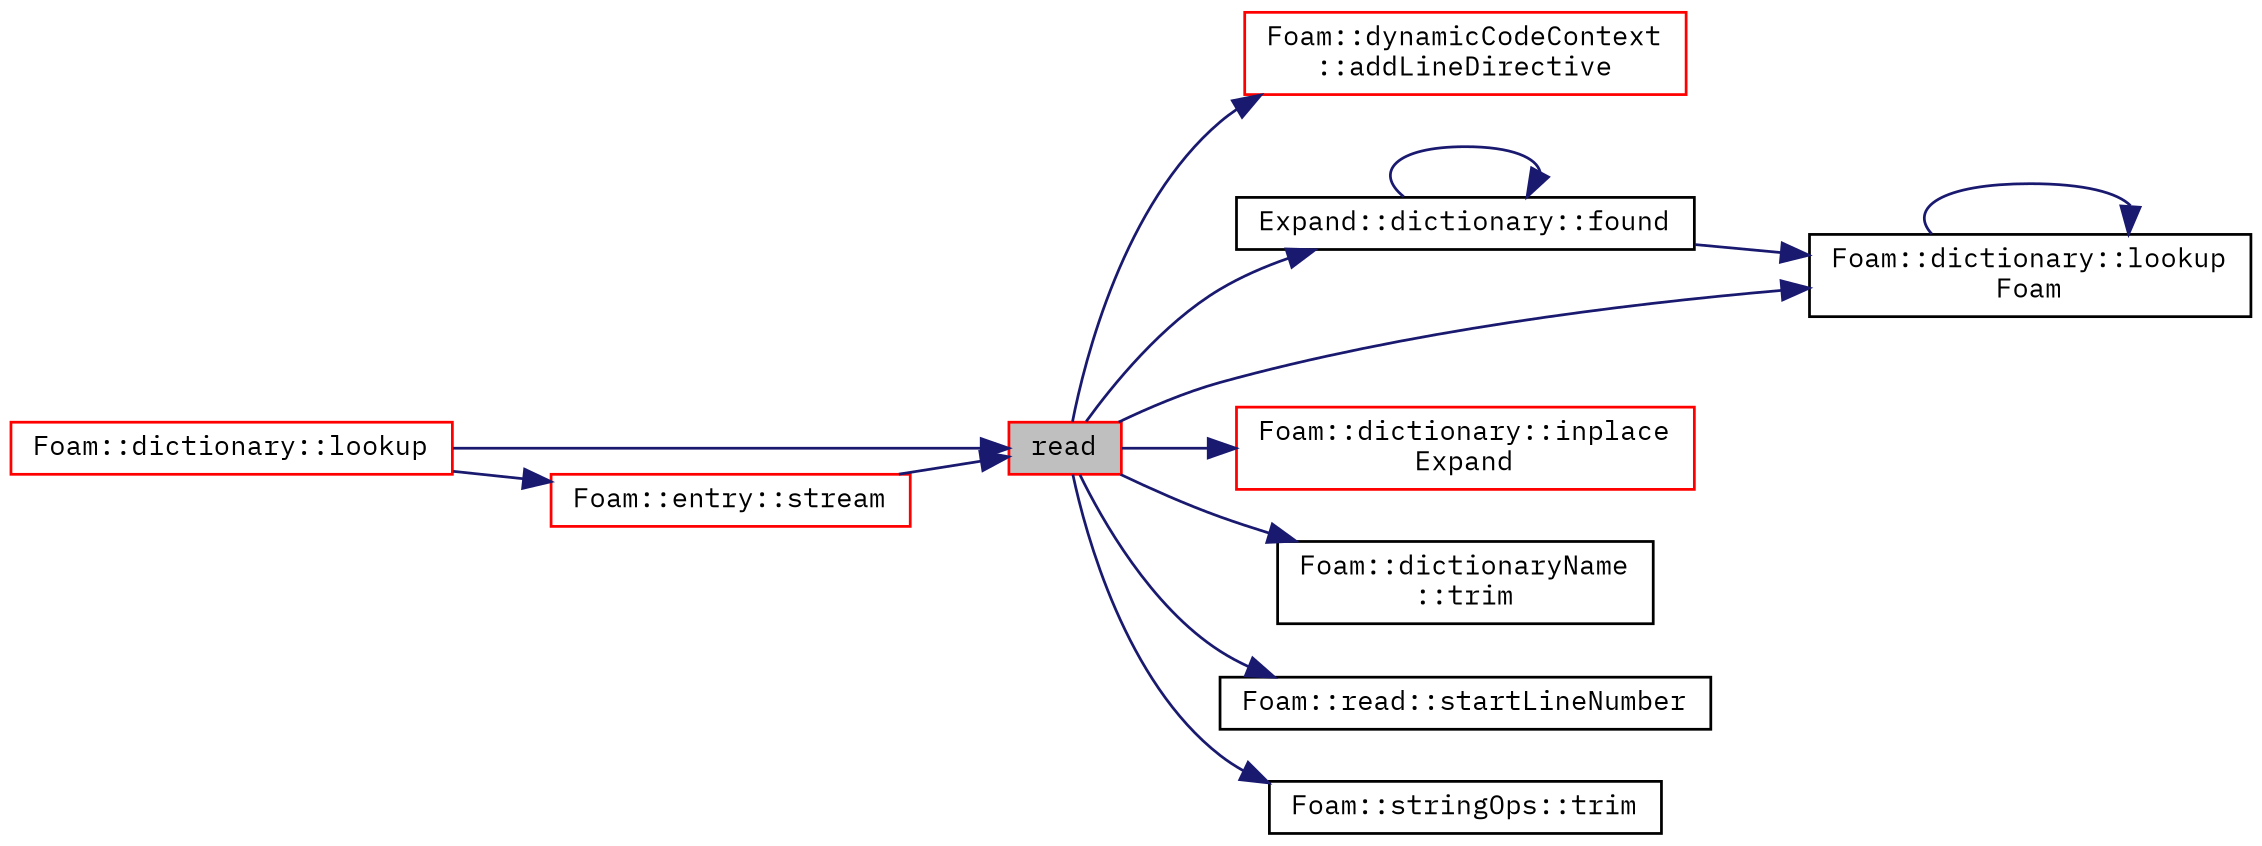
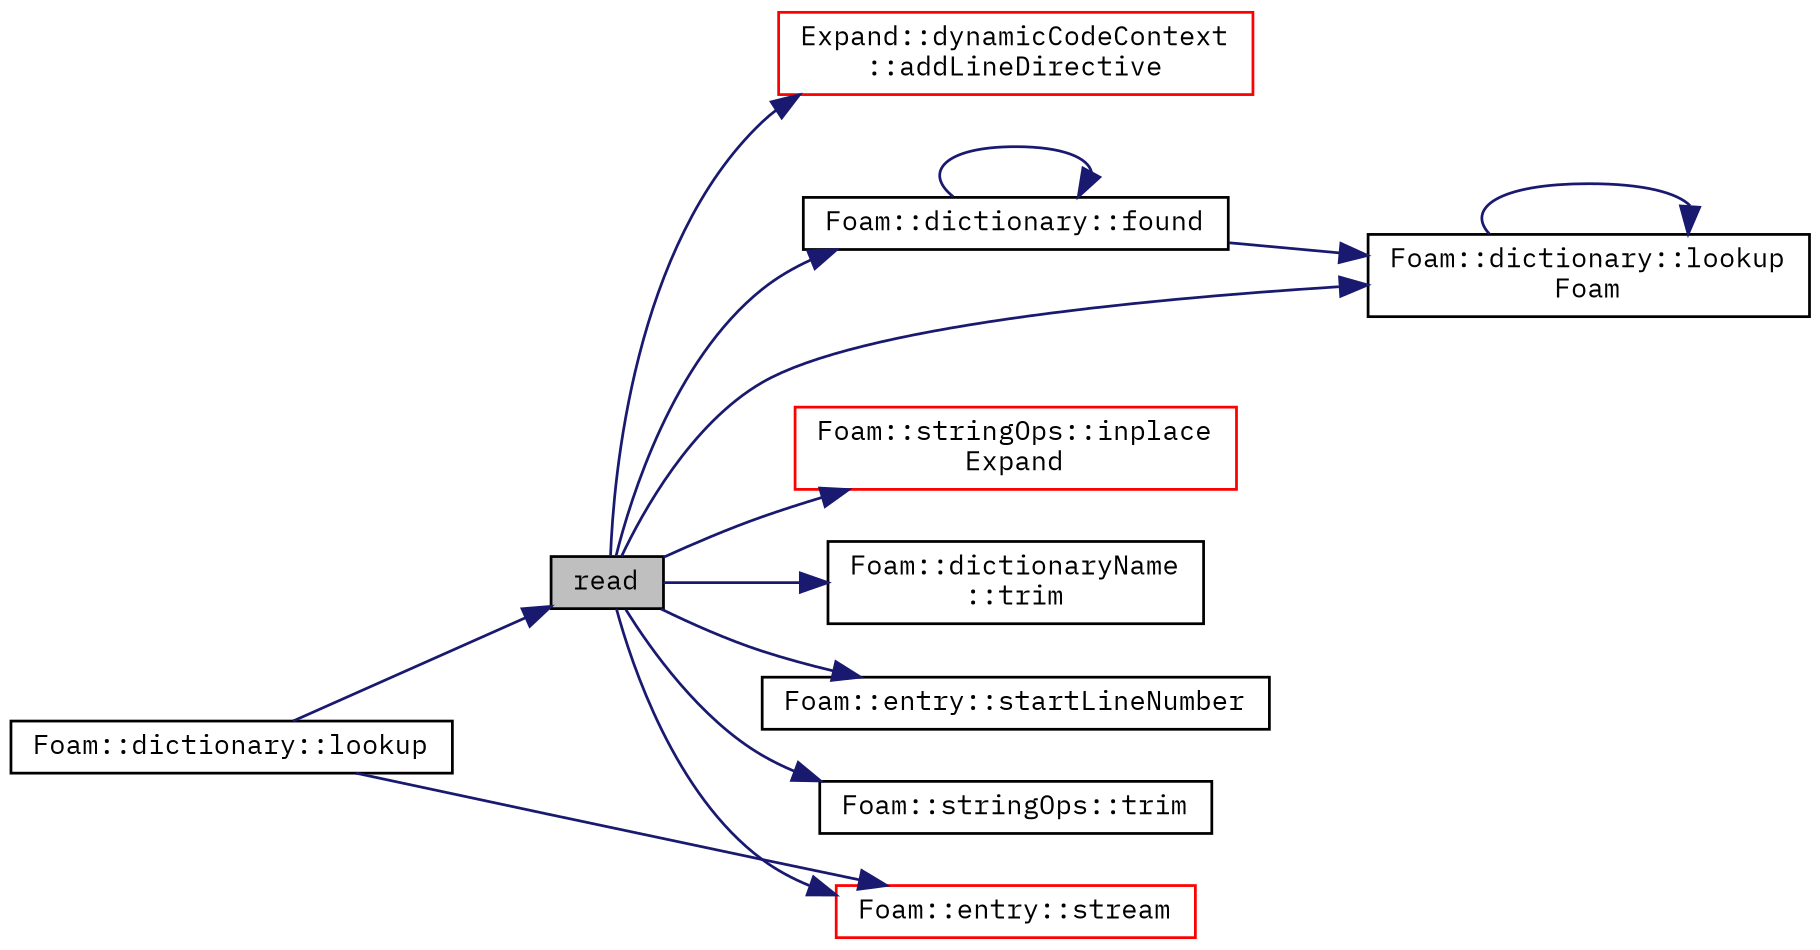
node "Foam::dynamicCodeContext ::addLineDirective": label "Foam::dynamicCodeContext ::addLineDirective" -> "Expand::dynamicCodeContext ::addLineDirective"
node "Expand::dictionary::found": label "Expand::dictionary::found" -> "Foam::dictionary::found"
node "Foam::dictionary::lookup": color red -> black
node "read": color red -> black
node "Foam::dictionary::inplace Expand": label "Foam::dictionary::inplace Expand" -> "Foam::stringOps::inplace Expand"
edge "Foam::entry::stream" -> "read": reversed
node "Foam::read::startLineNumber": label "Foam::read::startLineNumber" -> "Foam::entry::startLineNumber"
